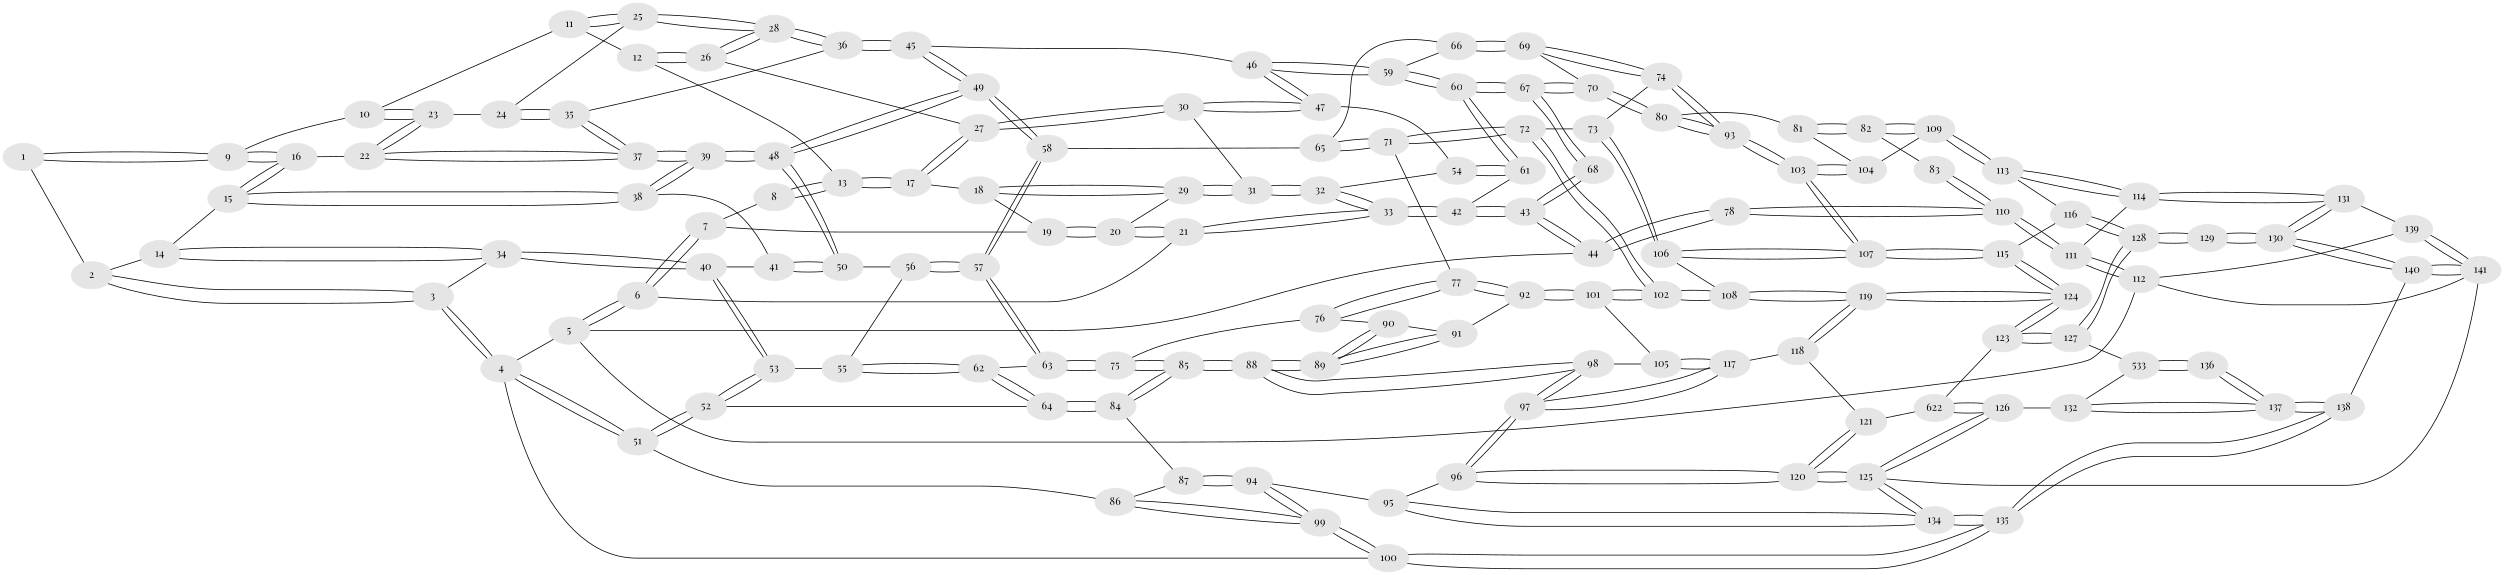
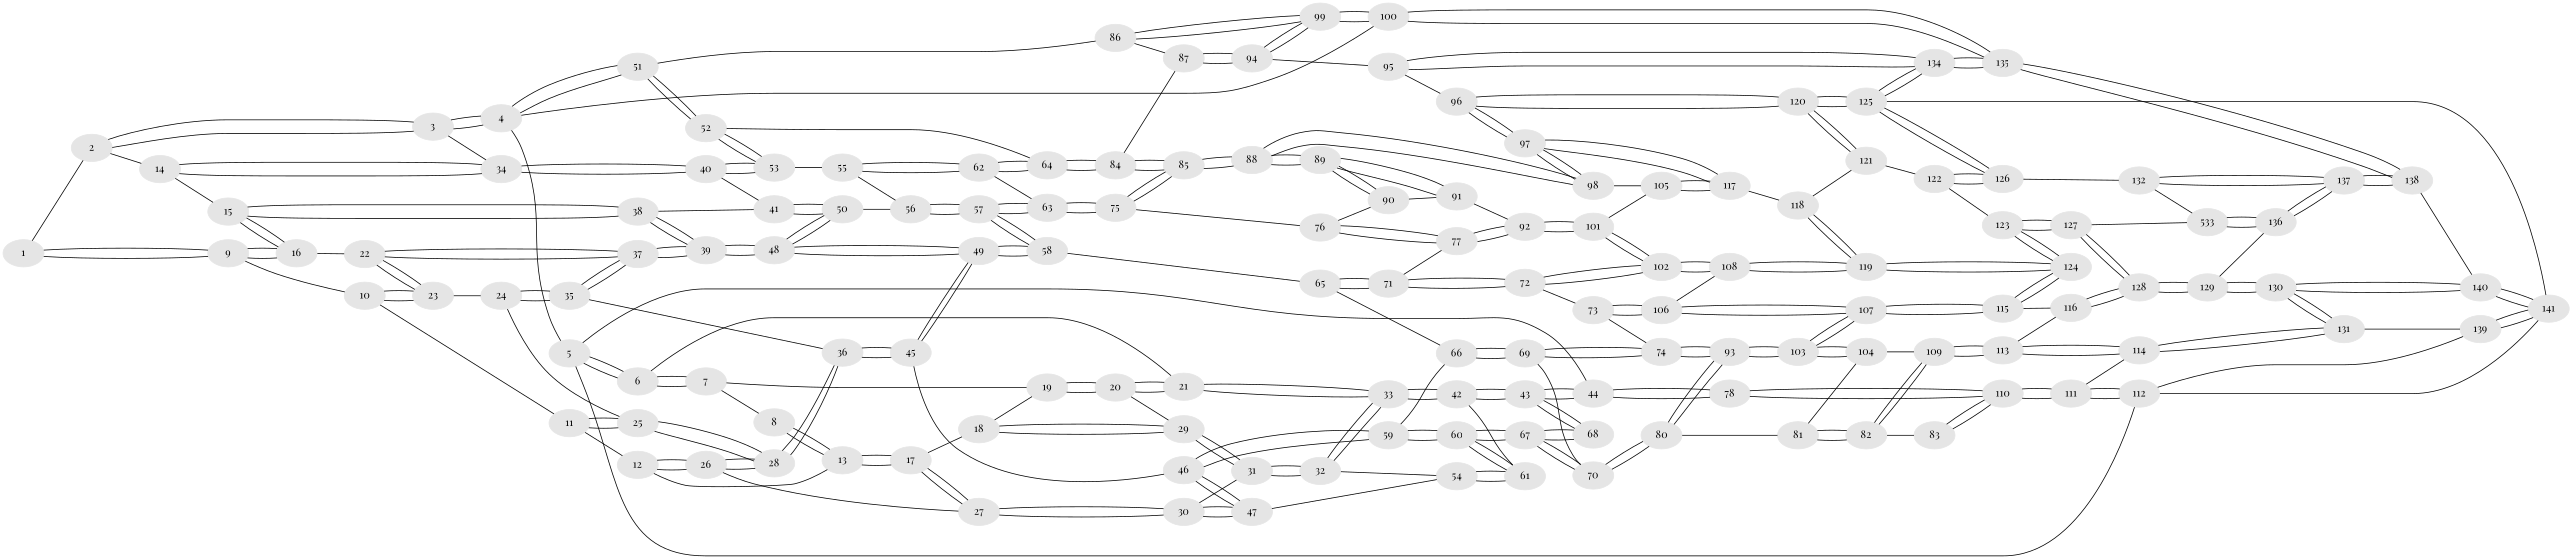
edge "136" -- "129": added
node "622": label "622" -> "122"
